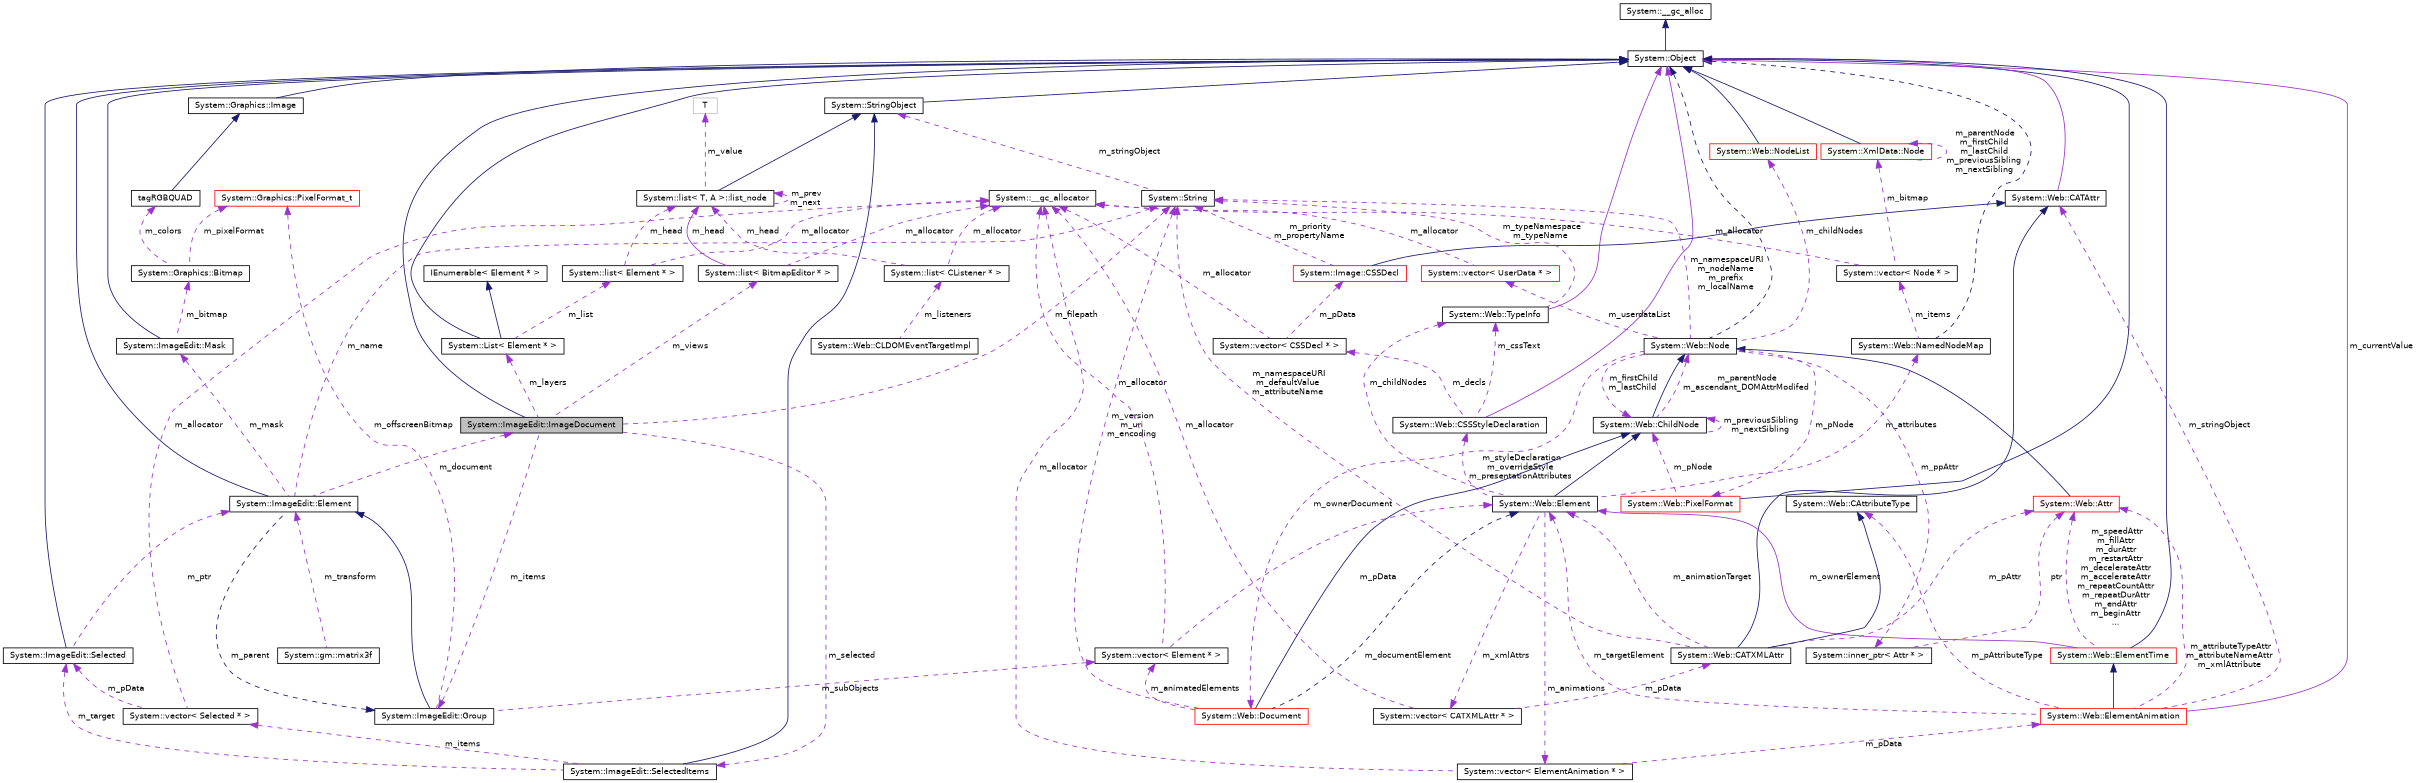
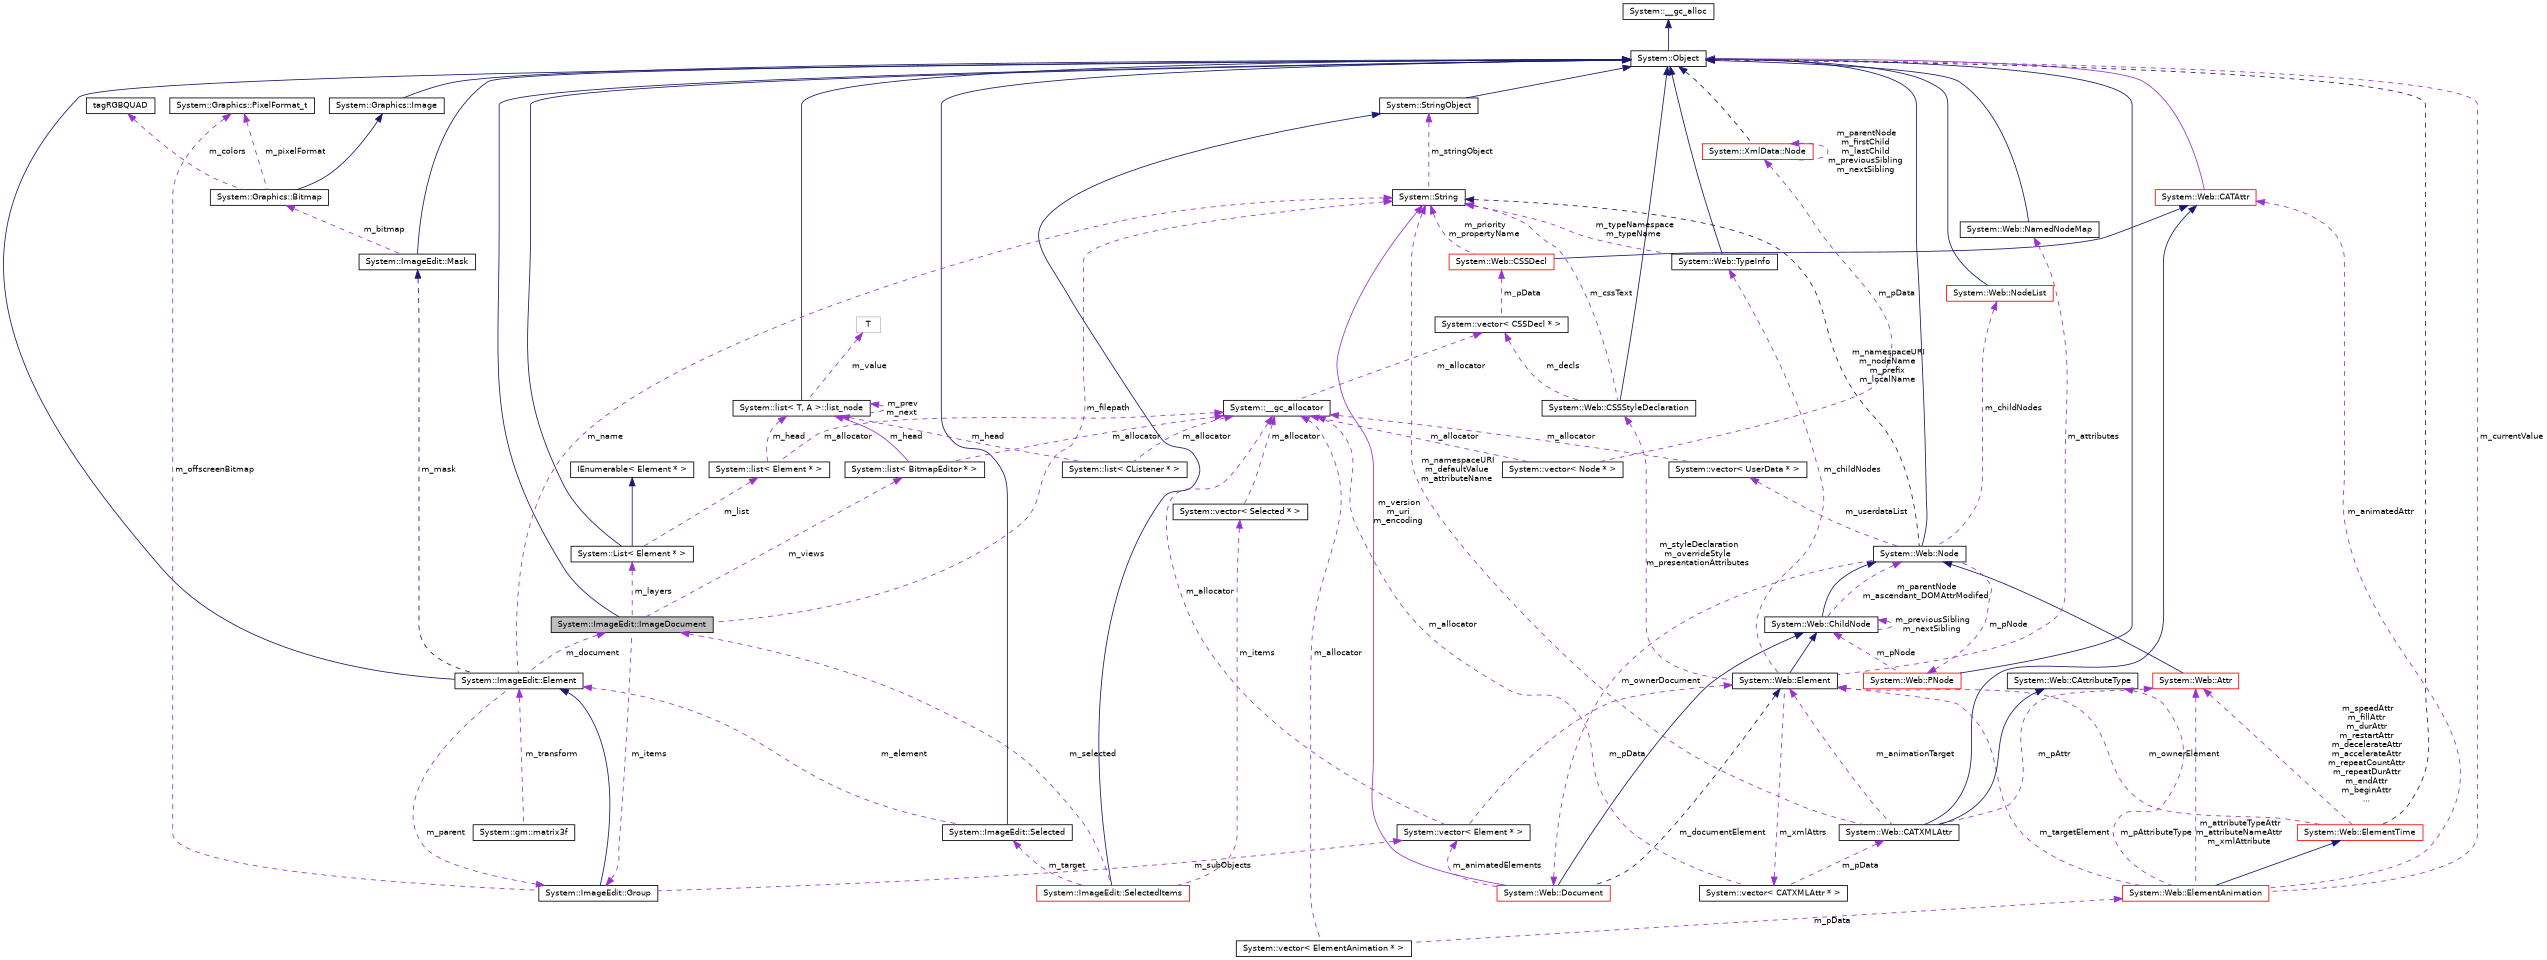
edge "System::XmlData::Node" -> "System::Object": style solid -> dashed
edge "System::Web::NamedNodeMap" -> "System::Object": style dashed -> solid
edge "System::Web::ElementAnimation" -> "System::Object": style solid -> dashed
edge "System::Web::ElementTime" -> "System::Object": style solid -> dashed
edge "System::list< T, A >::list_node" -> "System::StringObject": now "System::list< T, A >::list_node" -> "System::Object"
edge "tagRGBQUAD" -> "System::Graphics::Image": now "System::Graphics::Bitmap" -> "System::Graphics::Image"
node "System::Graphics::PixelFormat_t": color red -> black
edge "System::vector< Node * >" -> "System::XmlData::Node": label " m_bitmap" -> " m_pData"
node "System::Web::CATAttr": color black -> red
edge "System::Web::TypeInfo" -> "System::Object": color darkorchid3 -> midnightblue
edge "System::Web::Node" -> "System::String": color darkorchid3 -> midnightblue
edge "System::Web::Node" -> "System::Object": style dashed -> solid
edge "System::vector< CSSDecl * >" -> "System::__gc_allocator": reversed
node "System::Image::CSSDecl": label "System::Image::CSSDecl" -> "System::Web::CSSDecl"
node "System::vector< UserData * >": color red -> black
edge "System::Web::CSSStyleDeclaration" -> "System::Object": color darkorchid3 -> midnightblue
edge "System::Web::NamedNodeMap" -> "System::vector< Node * >": removed, label "m_items"
node "System::Web::CLDOMEventTargetImpl": removed
edge "System::Web::Node" -> "System::Web::ChildNode": removed, label "m_firstChild m_lastChild"
edge "System::Web::CSSStyleDeclaration" -> "System::Web::TypeInfo": now "System::Web::CSSStyleDeclaration" -> "System::String"
edge "System::Web::ElementAnimation" -> "System::Web::CATAttr": label " m_stringObject" -> " m_animatedAttr"
edge "System::ImageEdit::Element" -> "System::ImageEdit::Mask": color darkorchid3 -> midnightblue
edge "System::Web::Document" -> "System::String": style dashed -> solid
node "System::Web::PixelFormat": label "System::Web::PixelFormat" -> "System::Web::PNode"
edge "System::ImageEdit::ImageDocument" -> "System::ImageEdit::SelectedItems": reversed
edge "System::ImageEdit::Selected" -> "System::ImageEdit::Element": label " m_ptr" -> " m_element"
edge "System::Web::ElementTime" -> "System::Web::Element": style solid -> dashed
edge "System::Web::Element" -> "System::vector< ElementAnimation * >": removed, label "m_animations"
edge "System::ImageEdit::Element" -> "System::ImageEdit::Group": color midnightblue -> darkorchid3
node "System::inner_ptr< Attr * >": removed
edge "System::vector< Selected * >" -> "System::ImageEdit::Selected": removed, label "m_pData"
node "System::ImageEdit::SelectedItems": color black -> red
